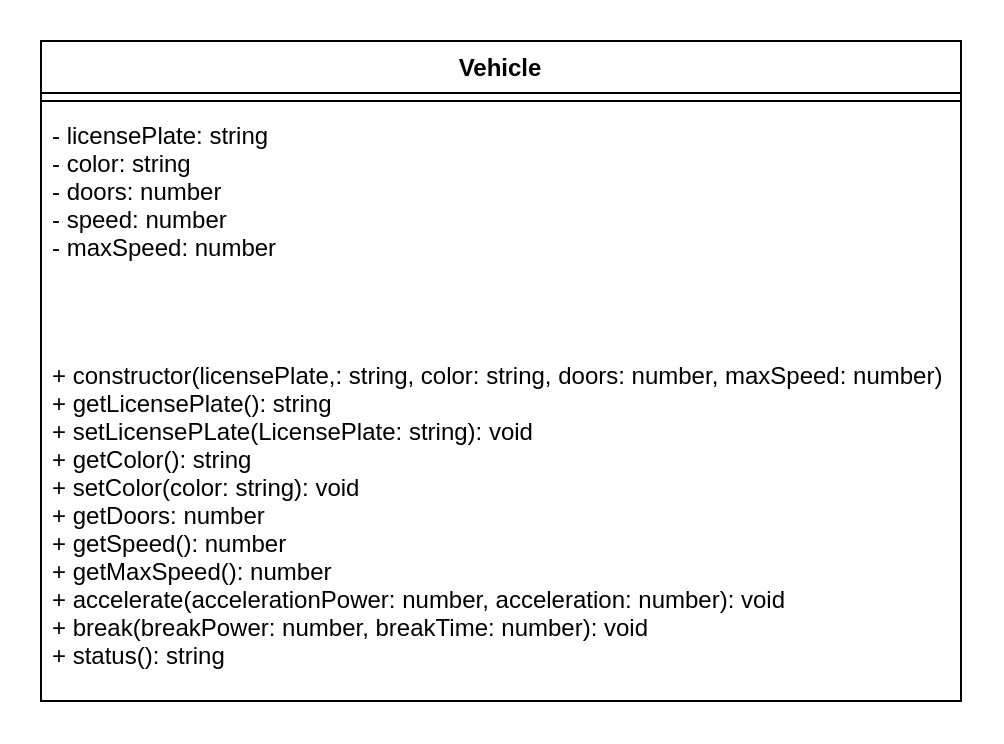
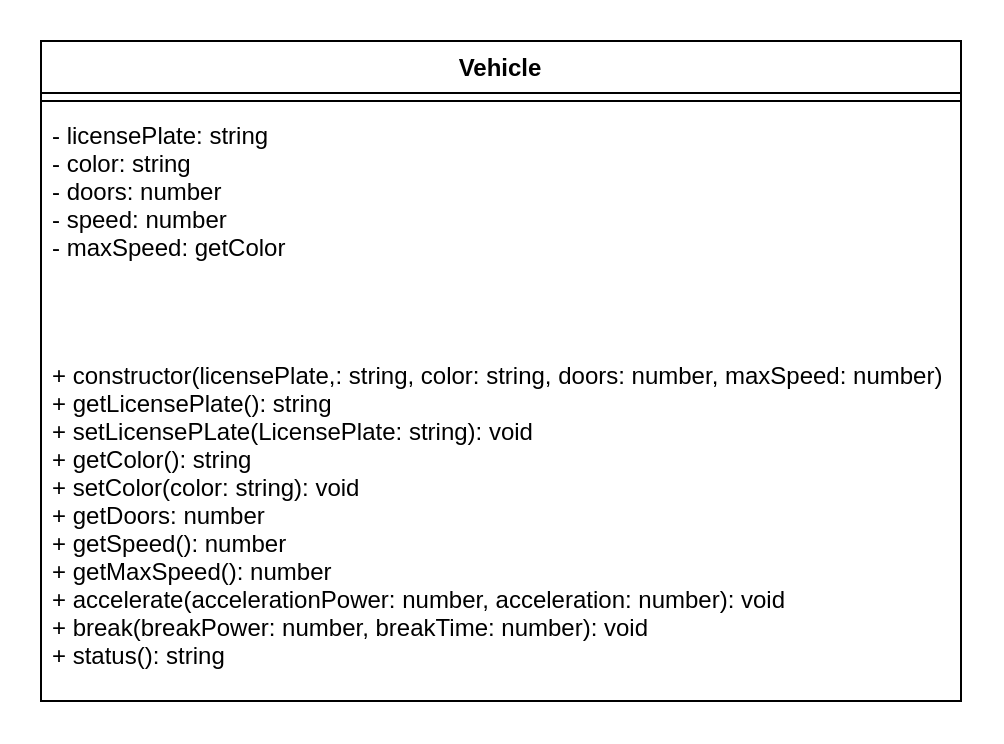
node "- licensePlate: string - color: string - doors: number - speed: number - maxSpeed: number": label "- licensePlate: string - color: string - doors: number - speed: number - maxSpeed: number" -> "- licensePlate: string - color: string - doors: number - speed: number - maxSpeed: getColor"
